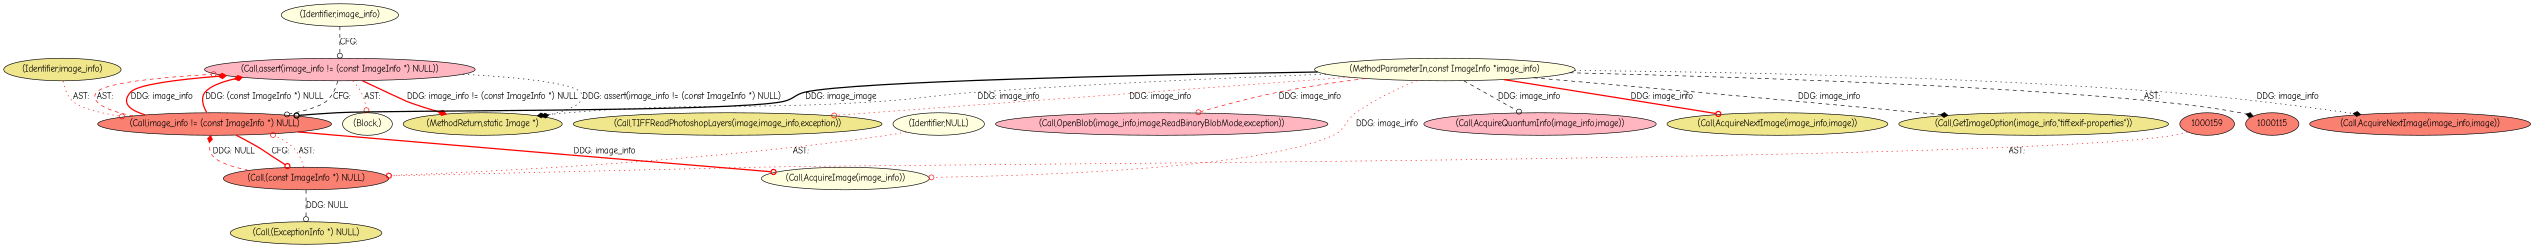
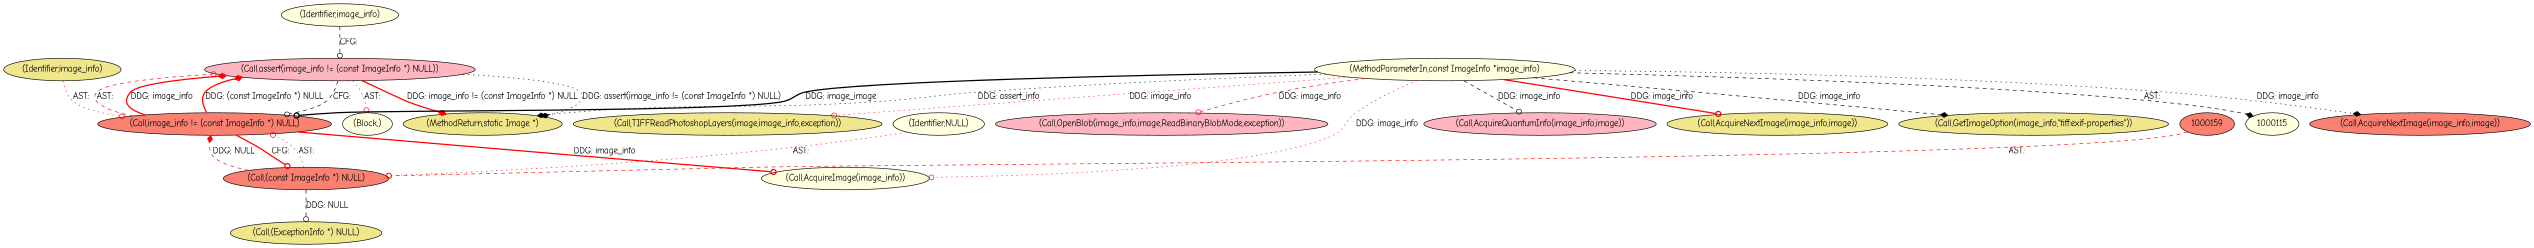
edge "(MethodParameterIn,const ImageInfo *image_info)" -> "(MethodReturn,static Image *)": label "DDG: image_info" -> "DDG: assert_info"
node "1000115": fillcolor salmon -> lightyellow
edge "1000159" -> "(Call,(const ImageInfo *) NULL)": style dotted -> dashed
